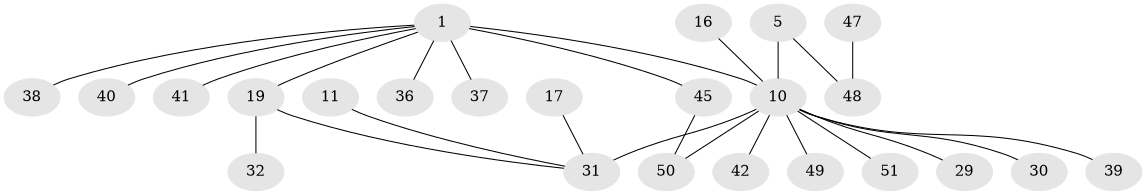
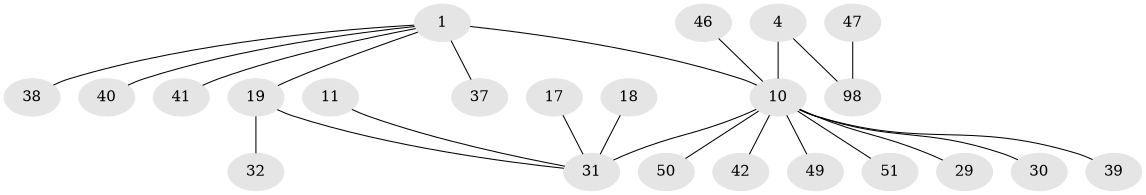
node "16": label "16" -> "46"
node "5": label "5" -> "4"
node "36": removed
node "18": added
node "45": removed
node "48": label "48" -> "98"
